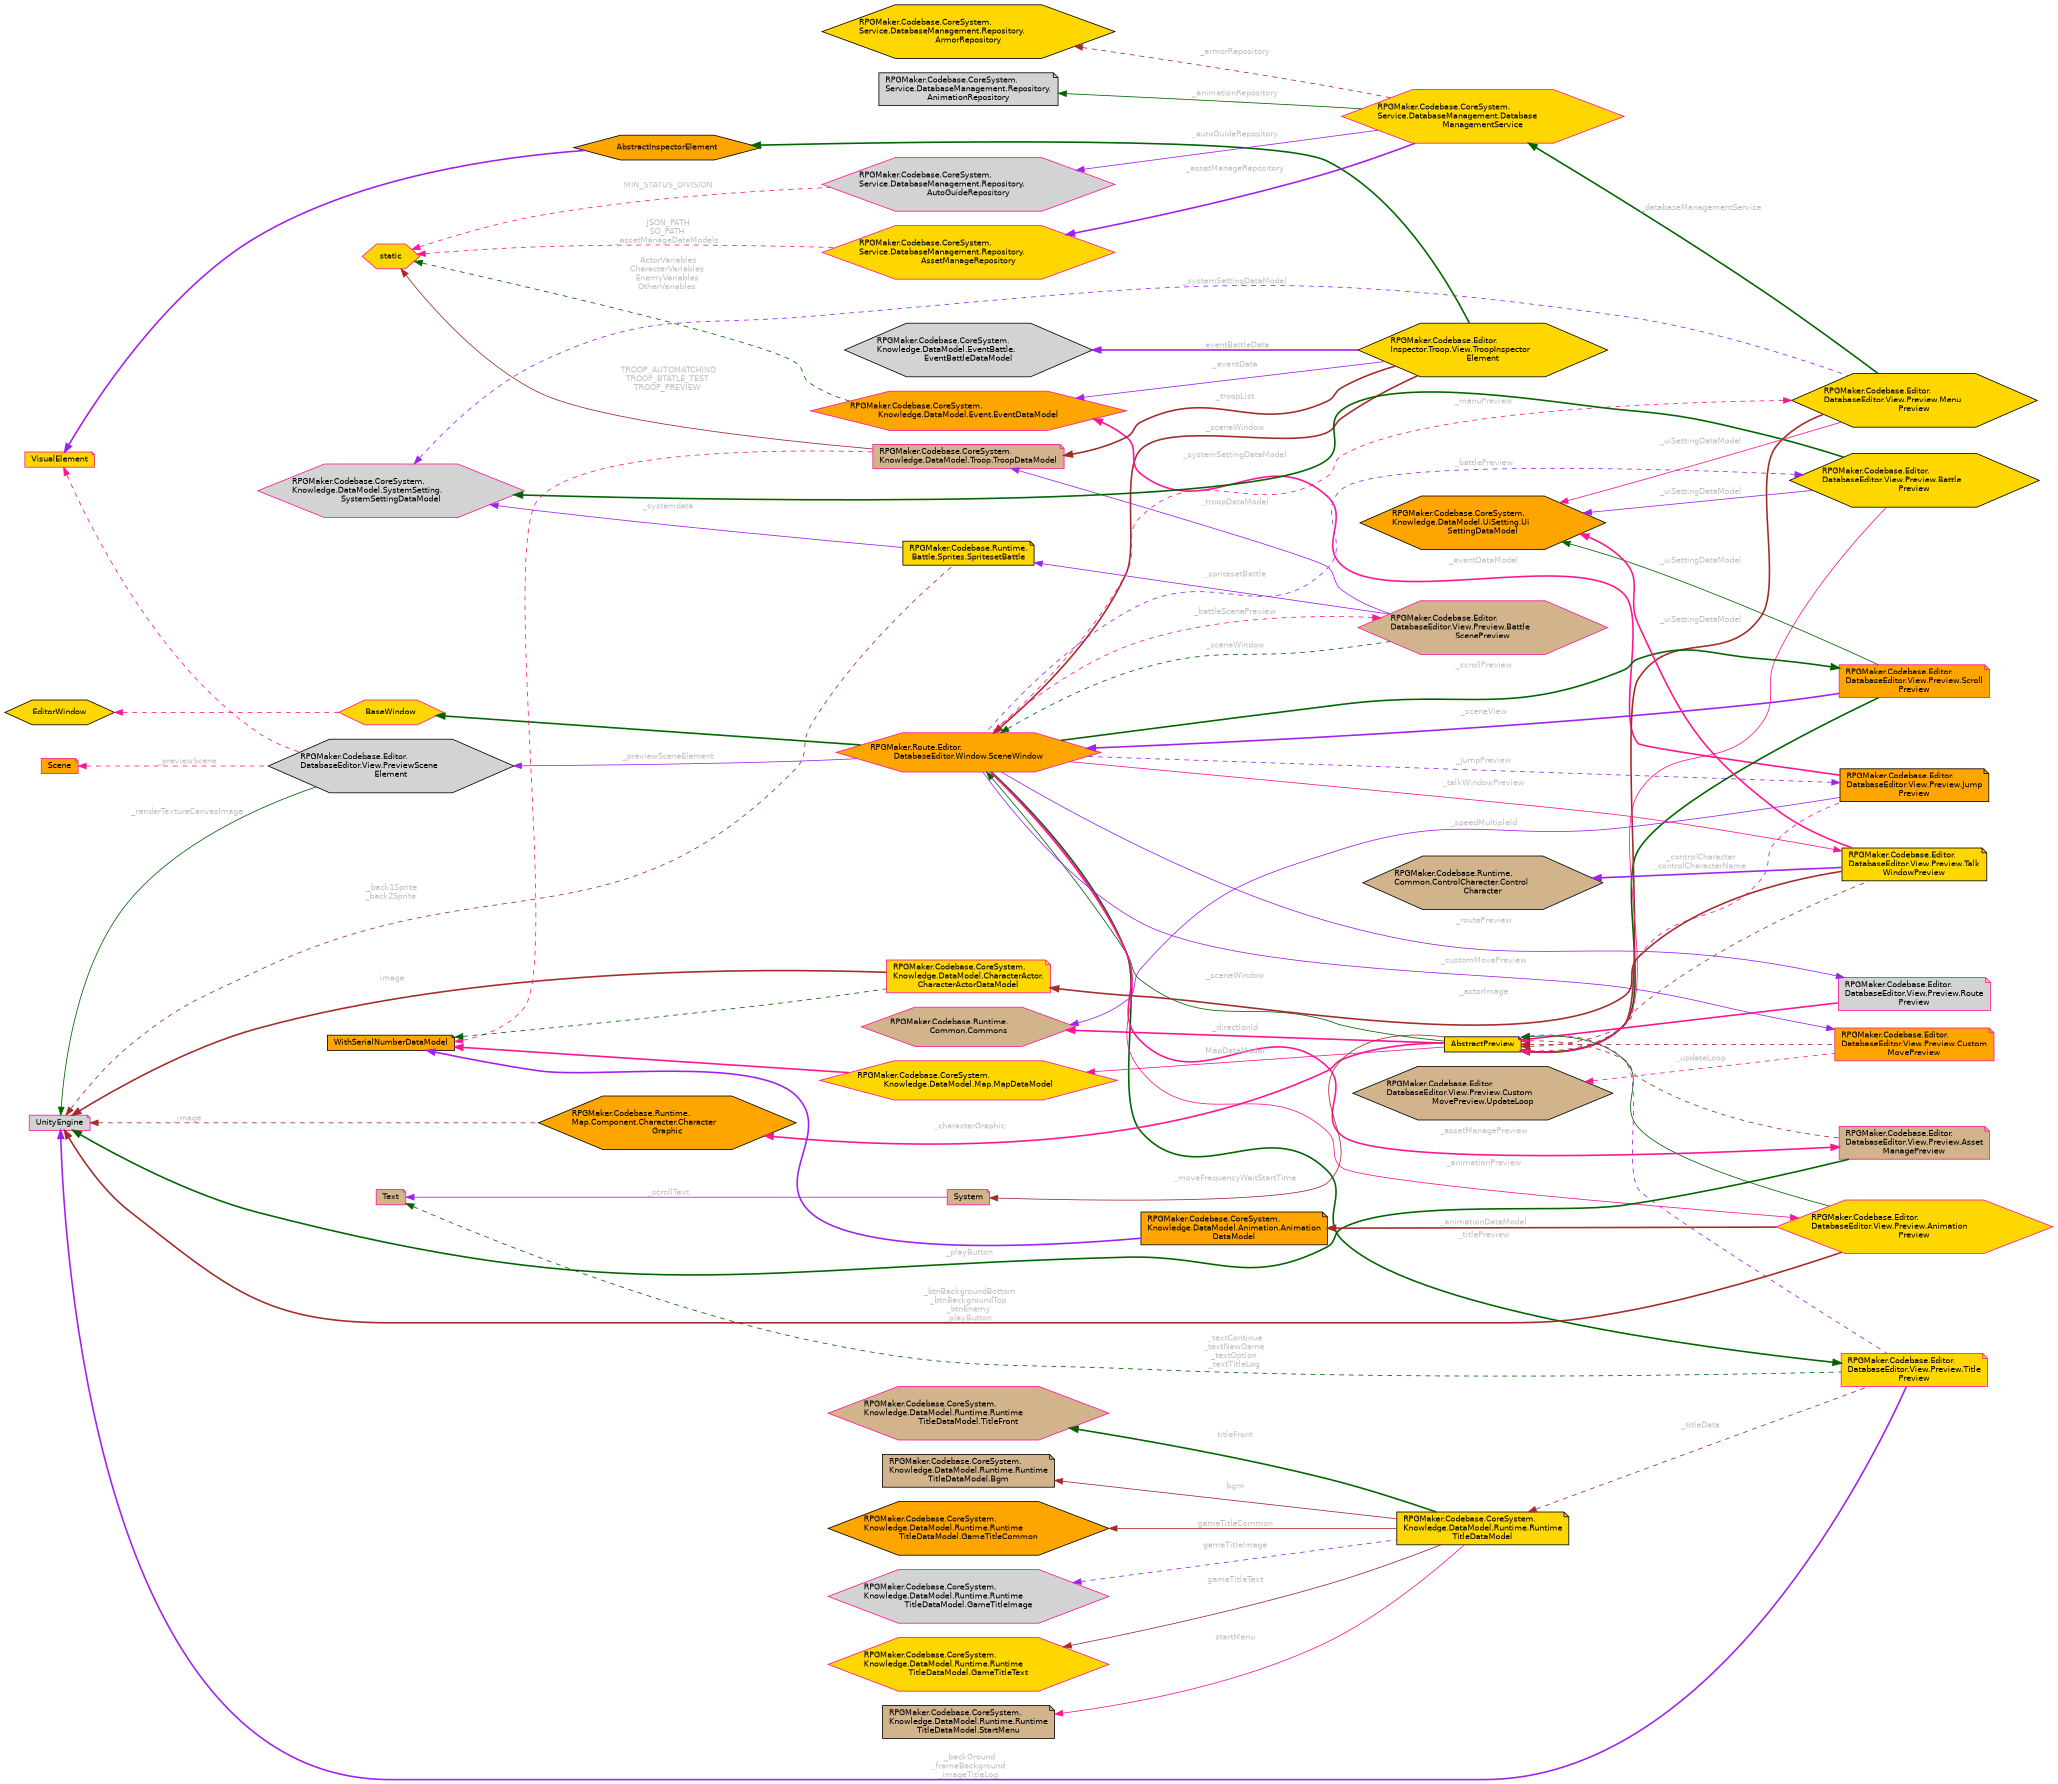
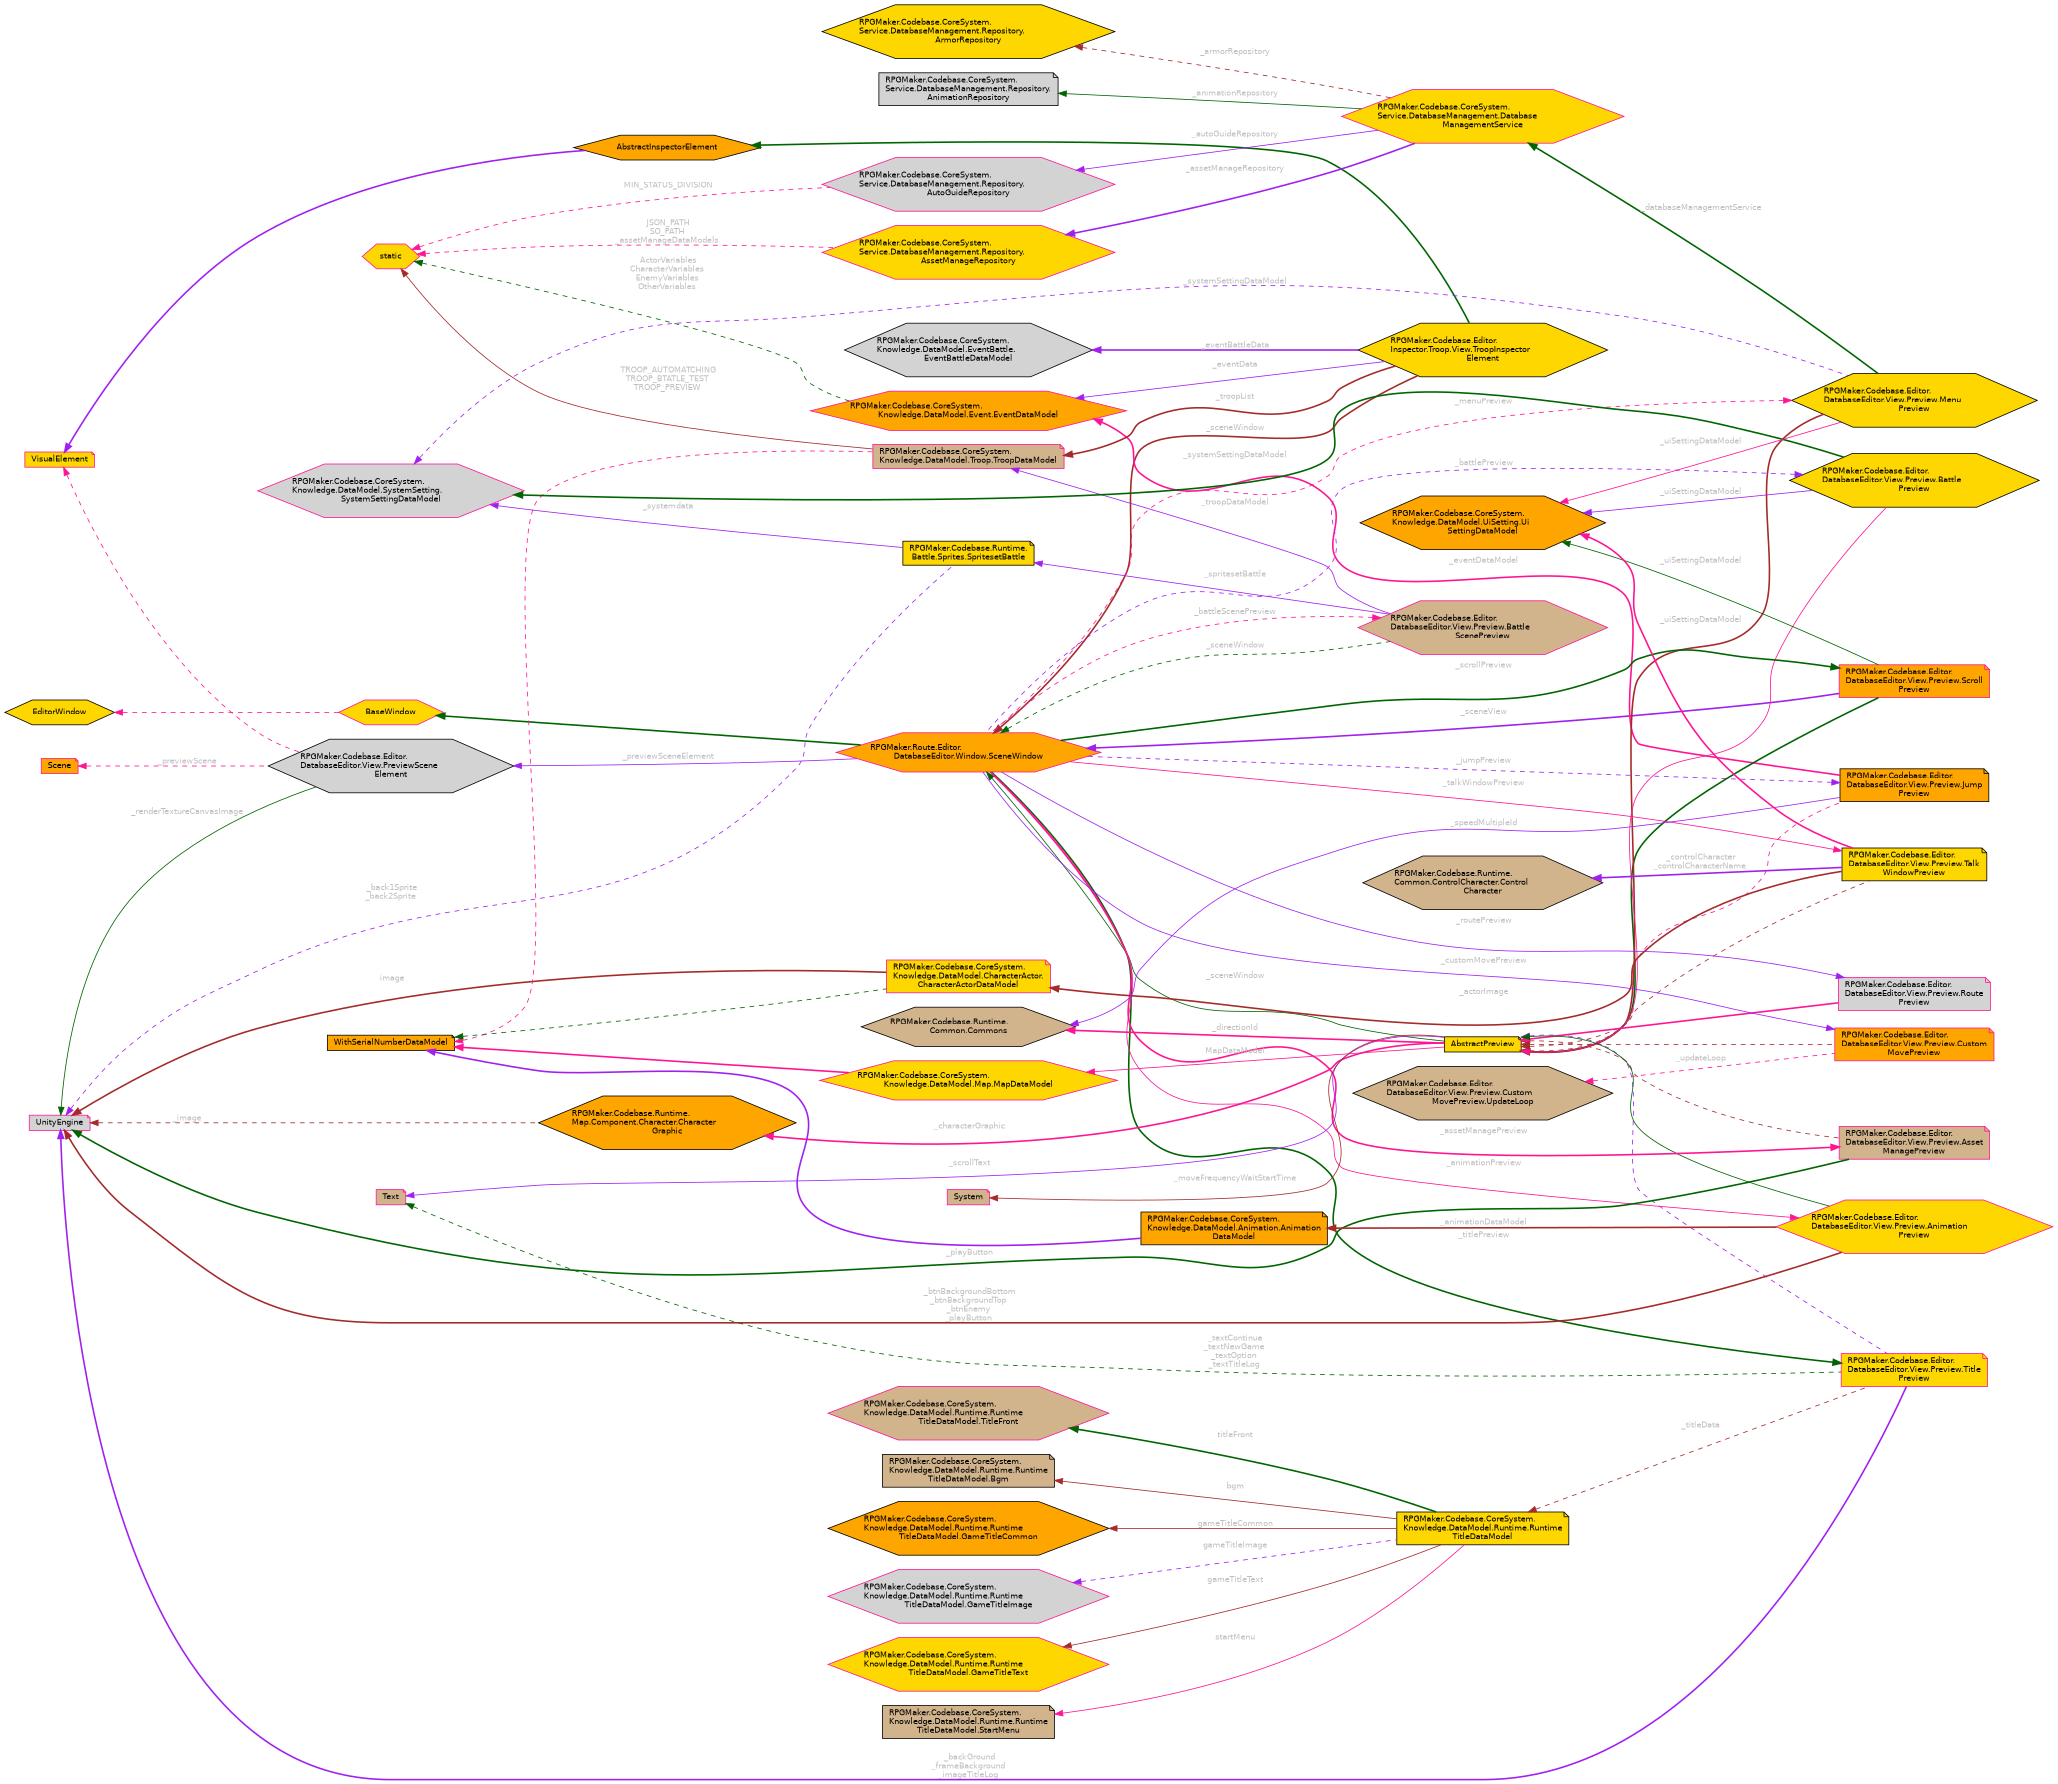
edge "RPGMaker.Codebase.Runtime. Battle.Sprites.SpritesetBattle" -> "UnityEngine": color brown -> purple
node "RPGMaker.Codebase.Runtime. Common.Commons": color deeppink -> black
edge "System" -> "Text": now "AbstractPreview" -> "Text"
